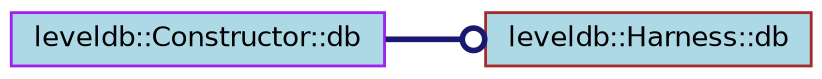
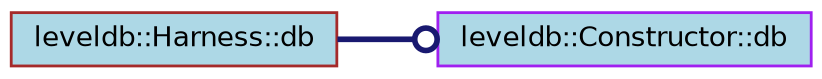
edge "leveldb::Constructor::db" -> "leveldb::Harness::db": reversed
